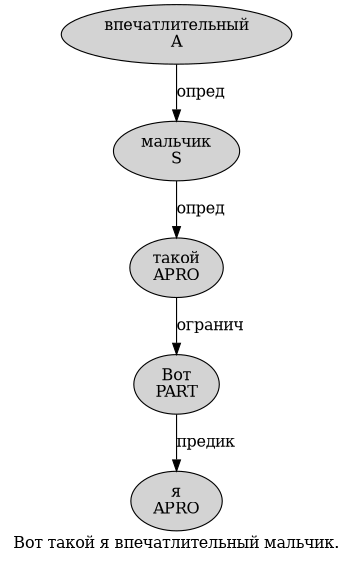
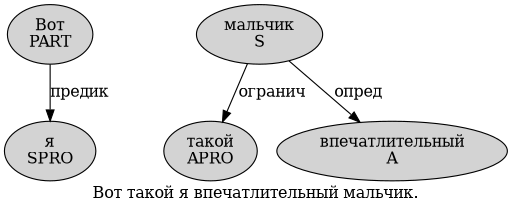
edge "впечатлительный A" -> "мальчик S": reversed
edge "мальчик S" -> "такой APRO": label "опред" -> "огранич"
edge "такой APRO" -> "Вот PART": removed, label "огранич"
node "я APRO": label "я APRO" -> "я SPRO"
